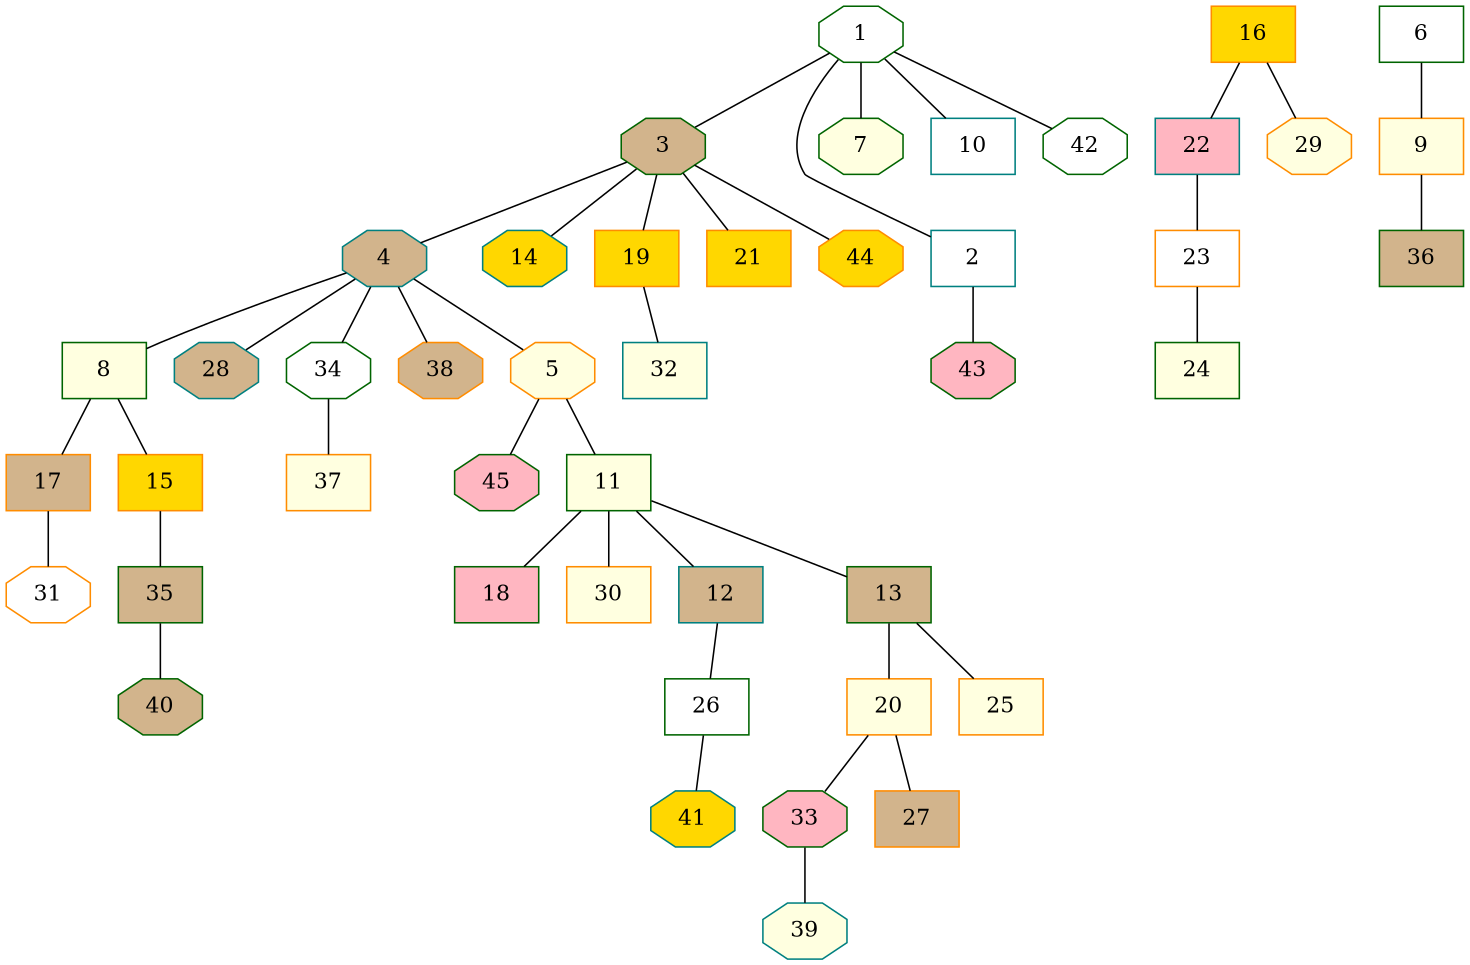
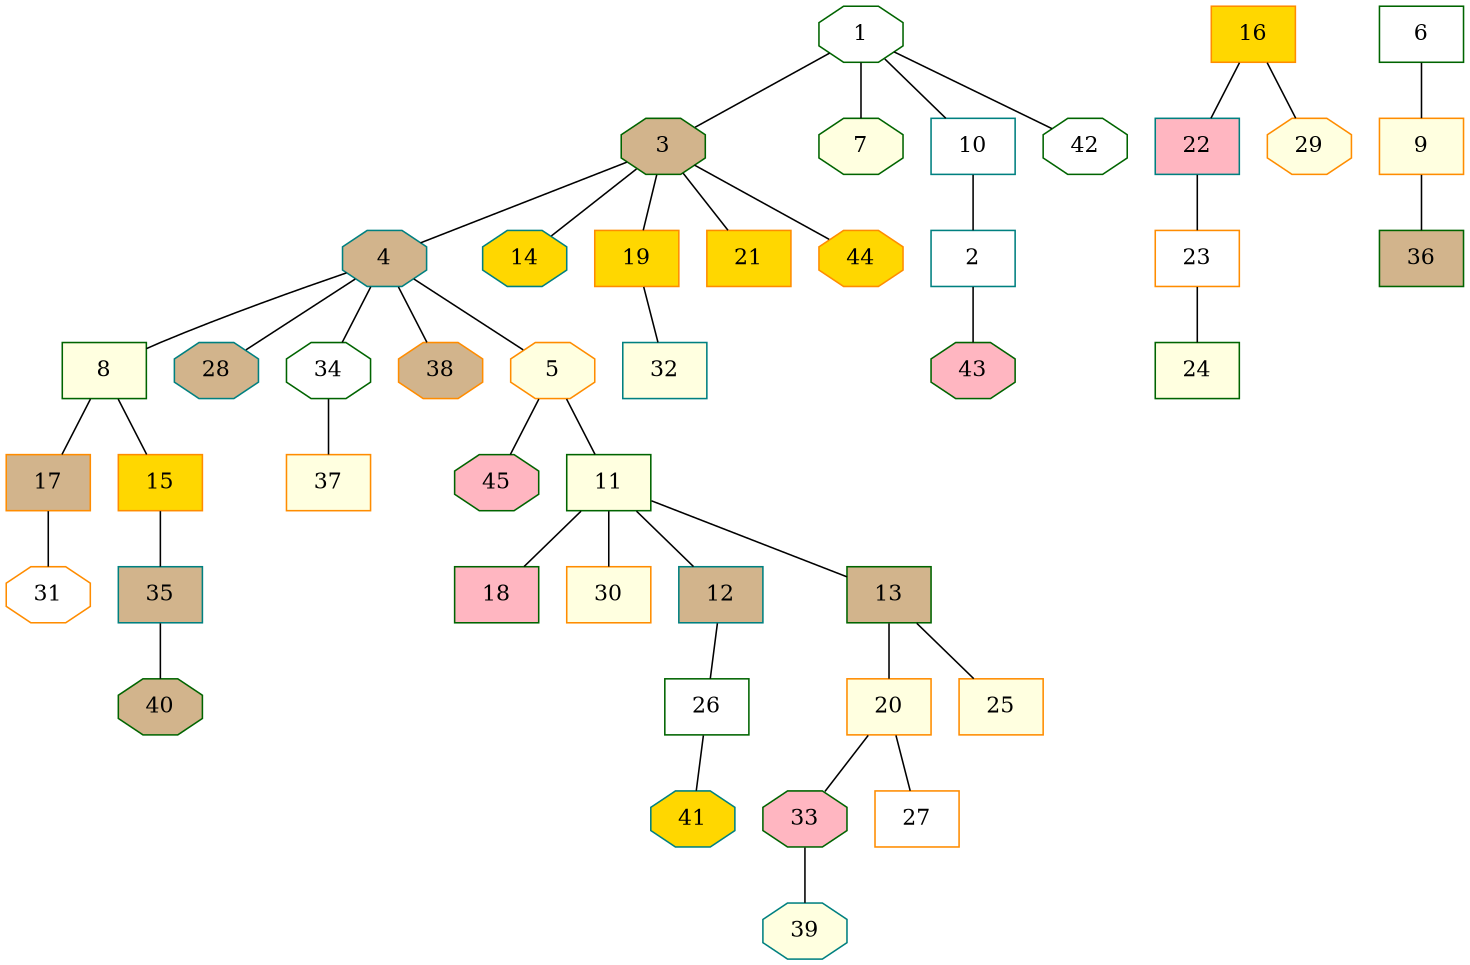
edge "1" -- "2": now "10" -- "2"
node "35": color darkgreen -> teal
node "27": fillcolor tan -> white
